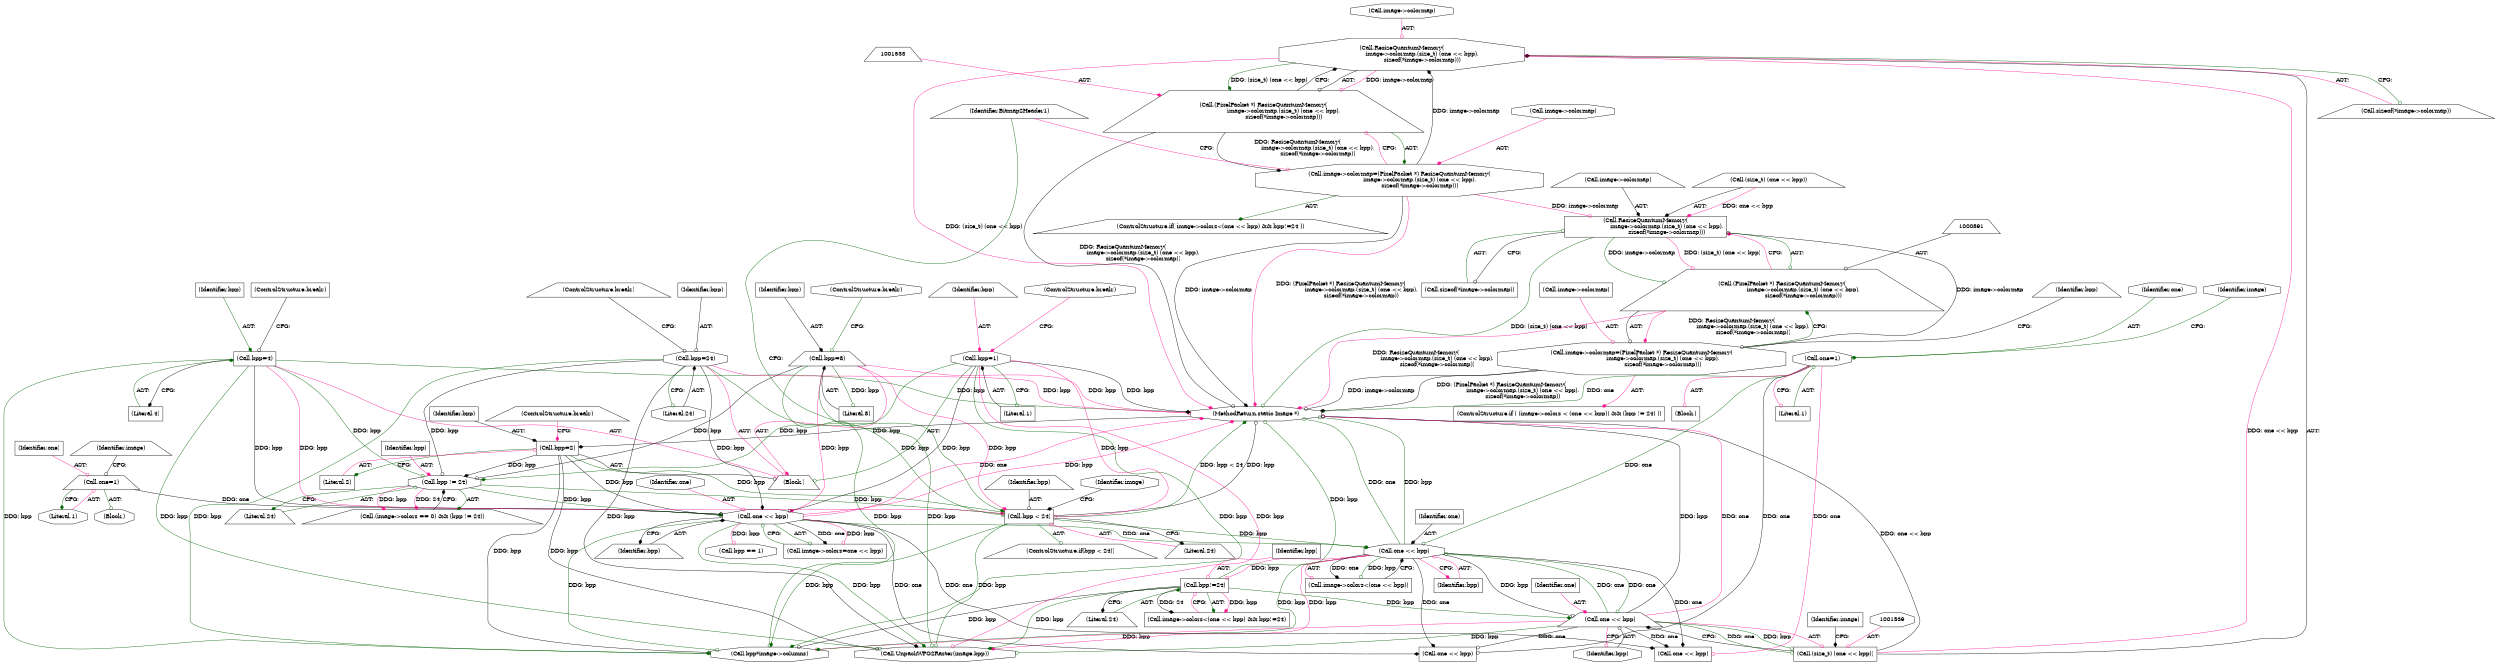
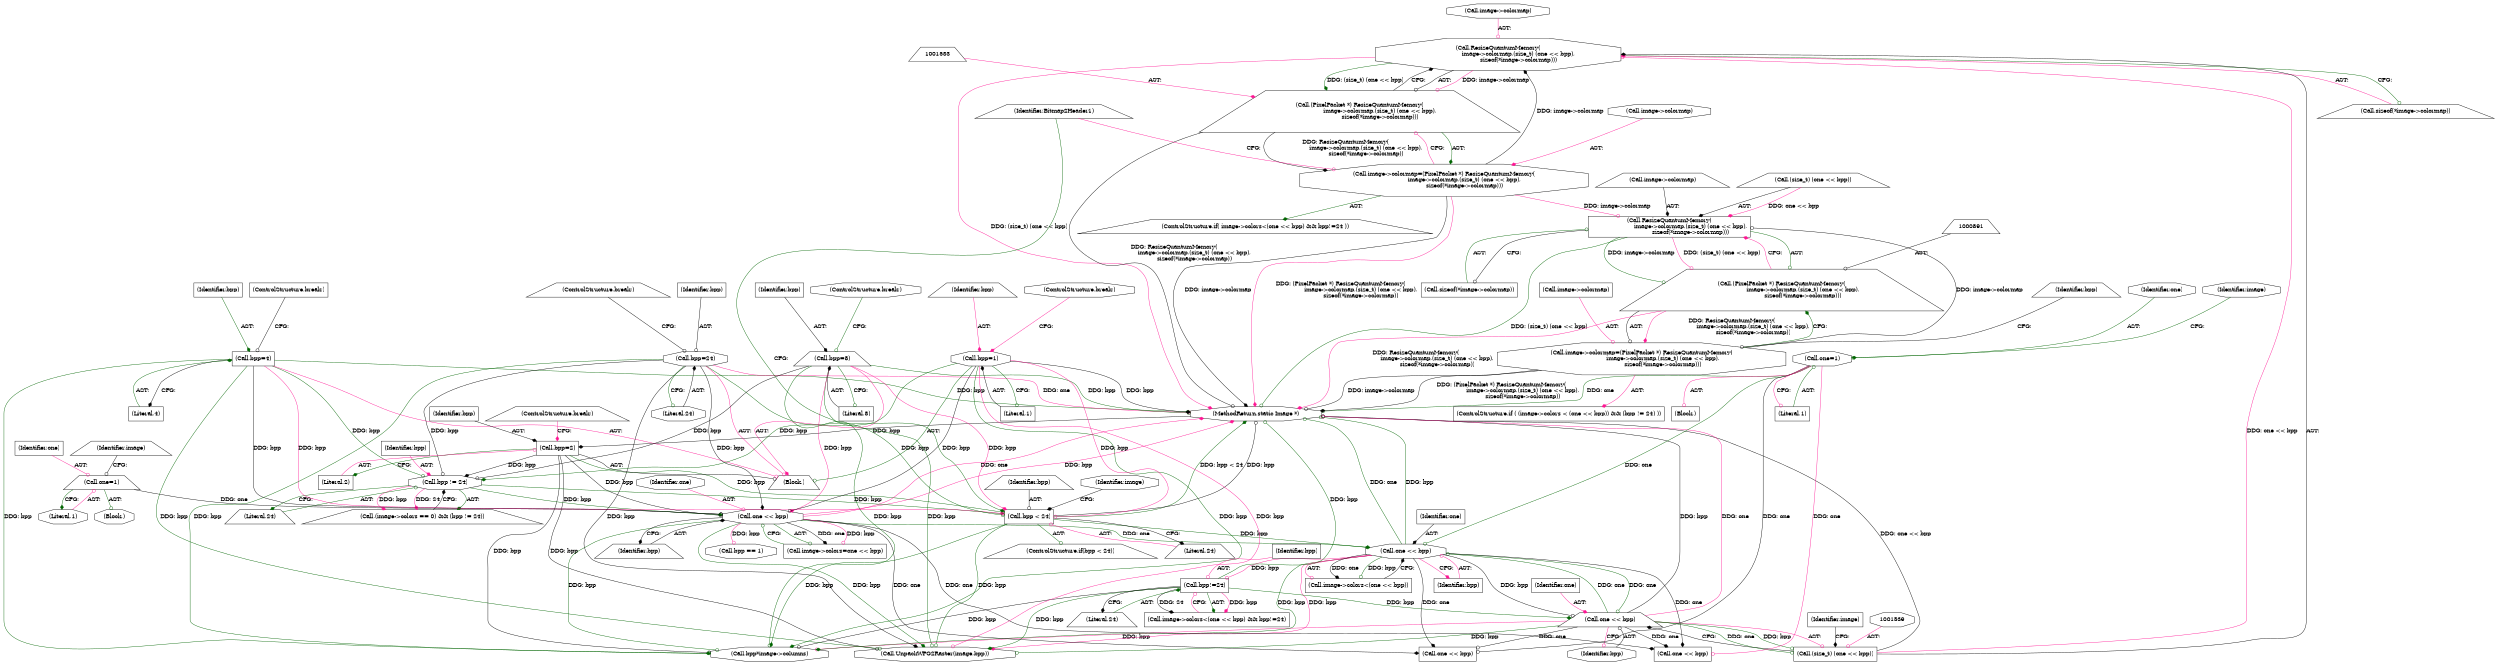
edge "(Call,bpp=8)" -> "(MethodReturn,static Image *)": color deeppink -> darkgreen
edge "(Call,bpp=8)" -> "(Literal,8)": label "DDG: bpp" -> "CFG: "
edge "(Call,bpp=24)" -> "(MethodReturn,static Image *)": label "DDG: bpp" -> "DDG: one"
